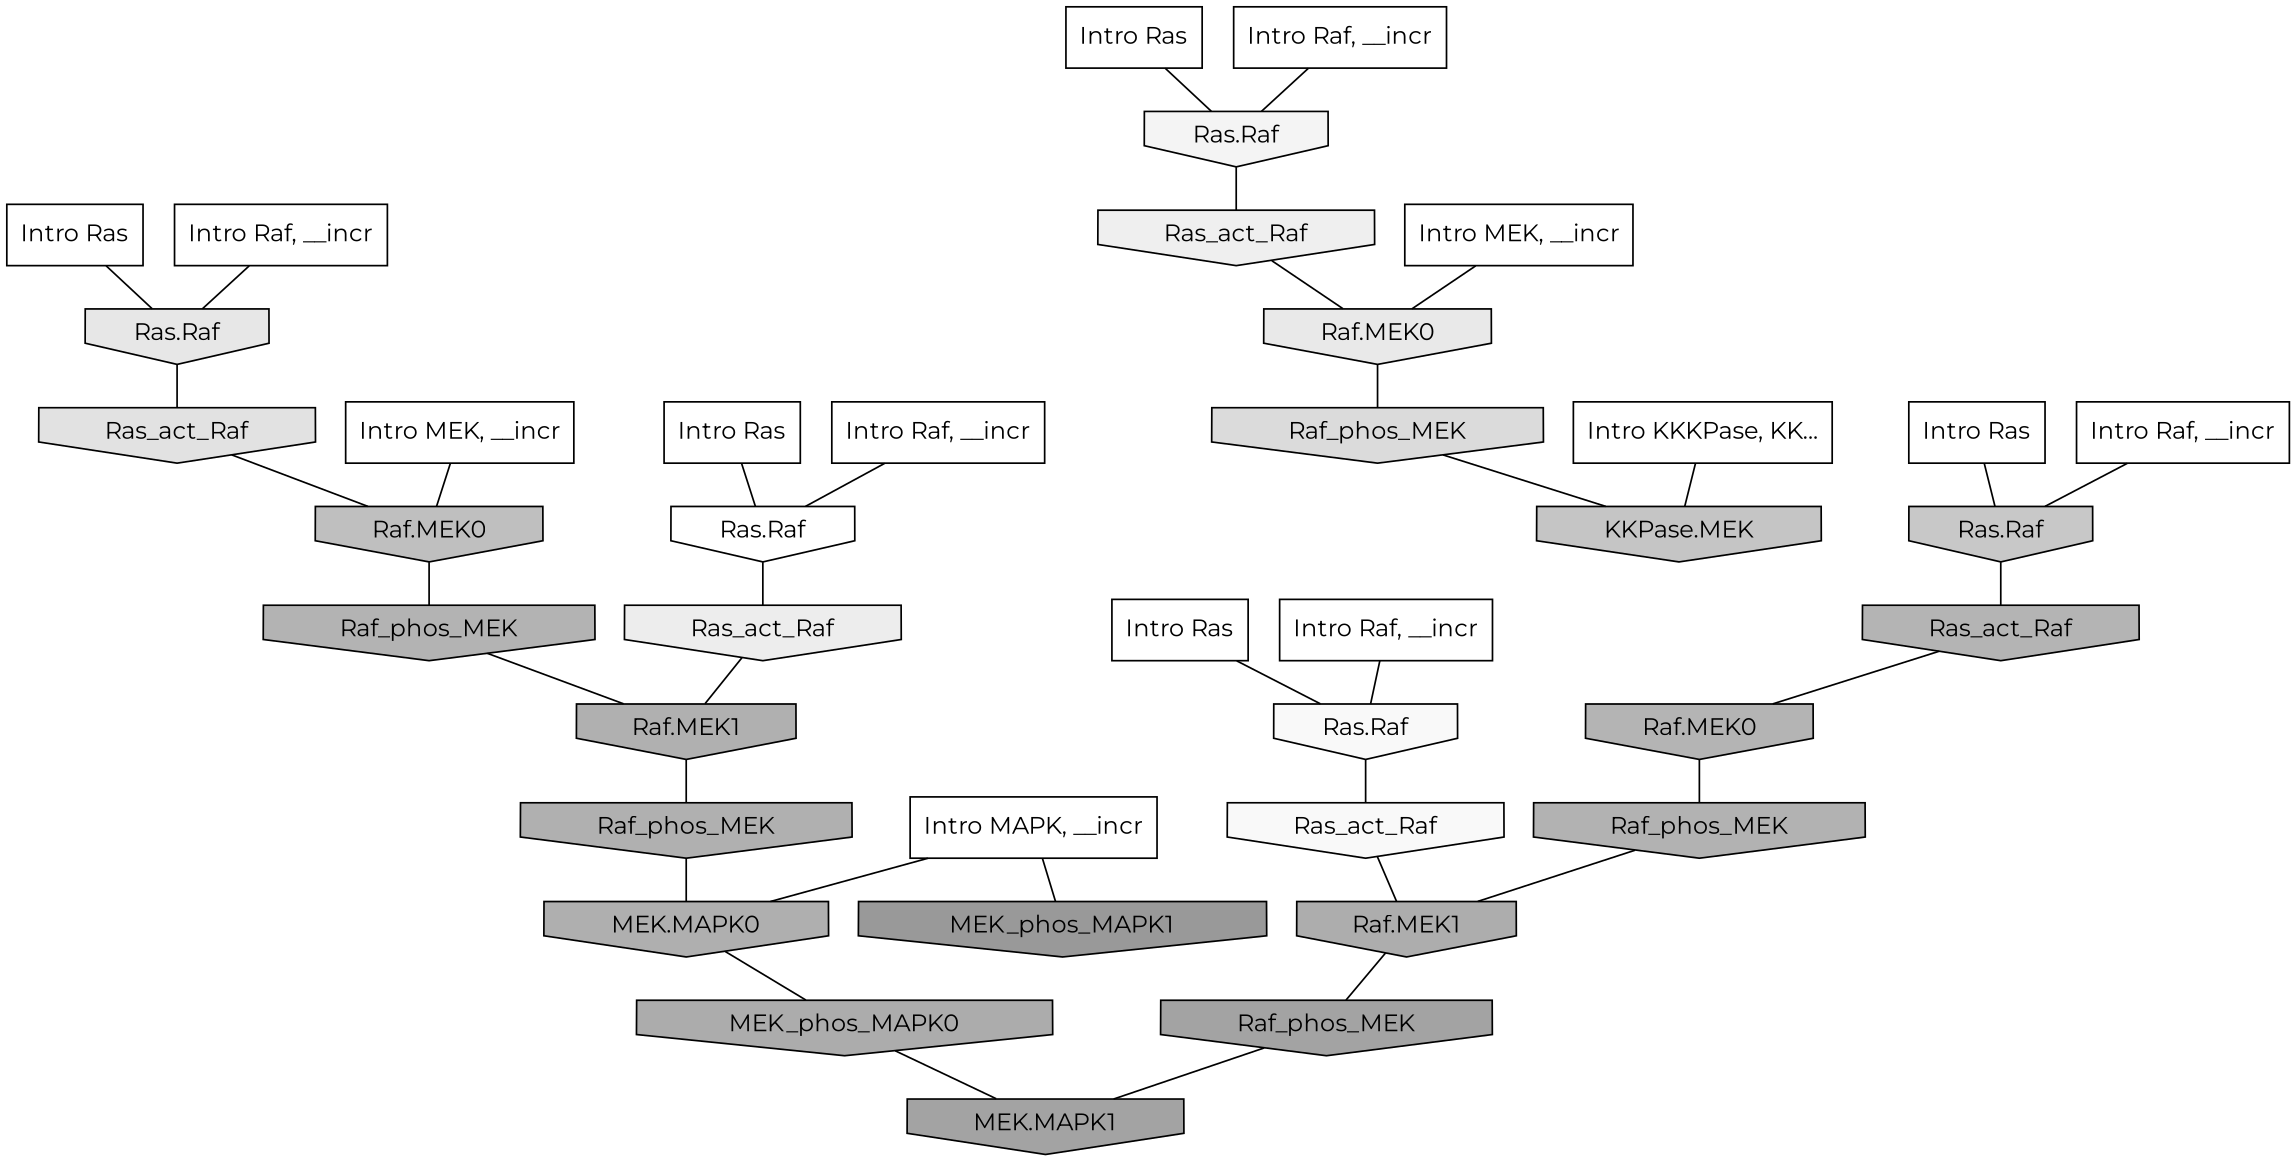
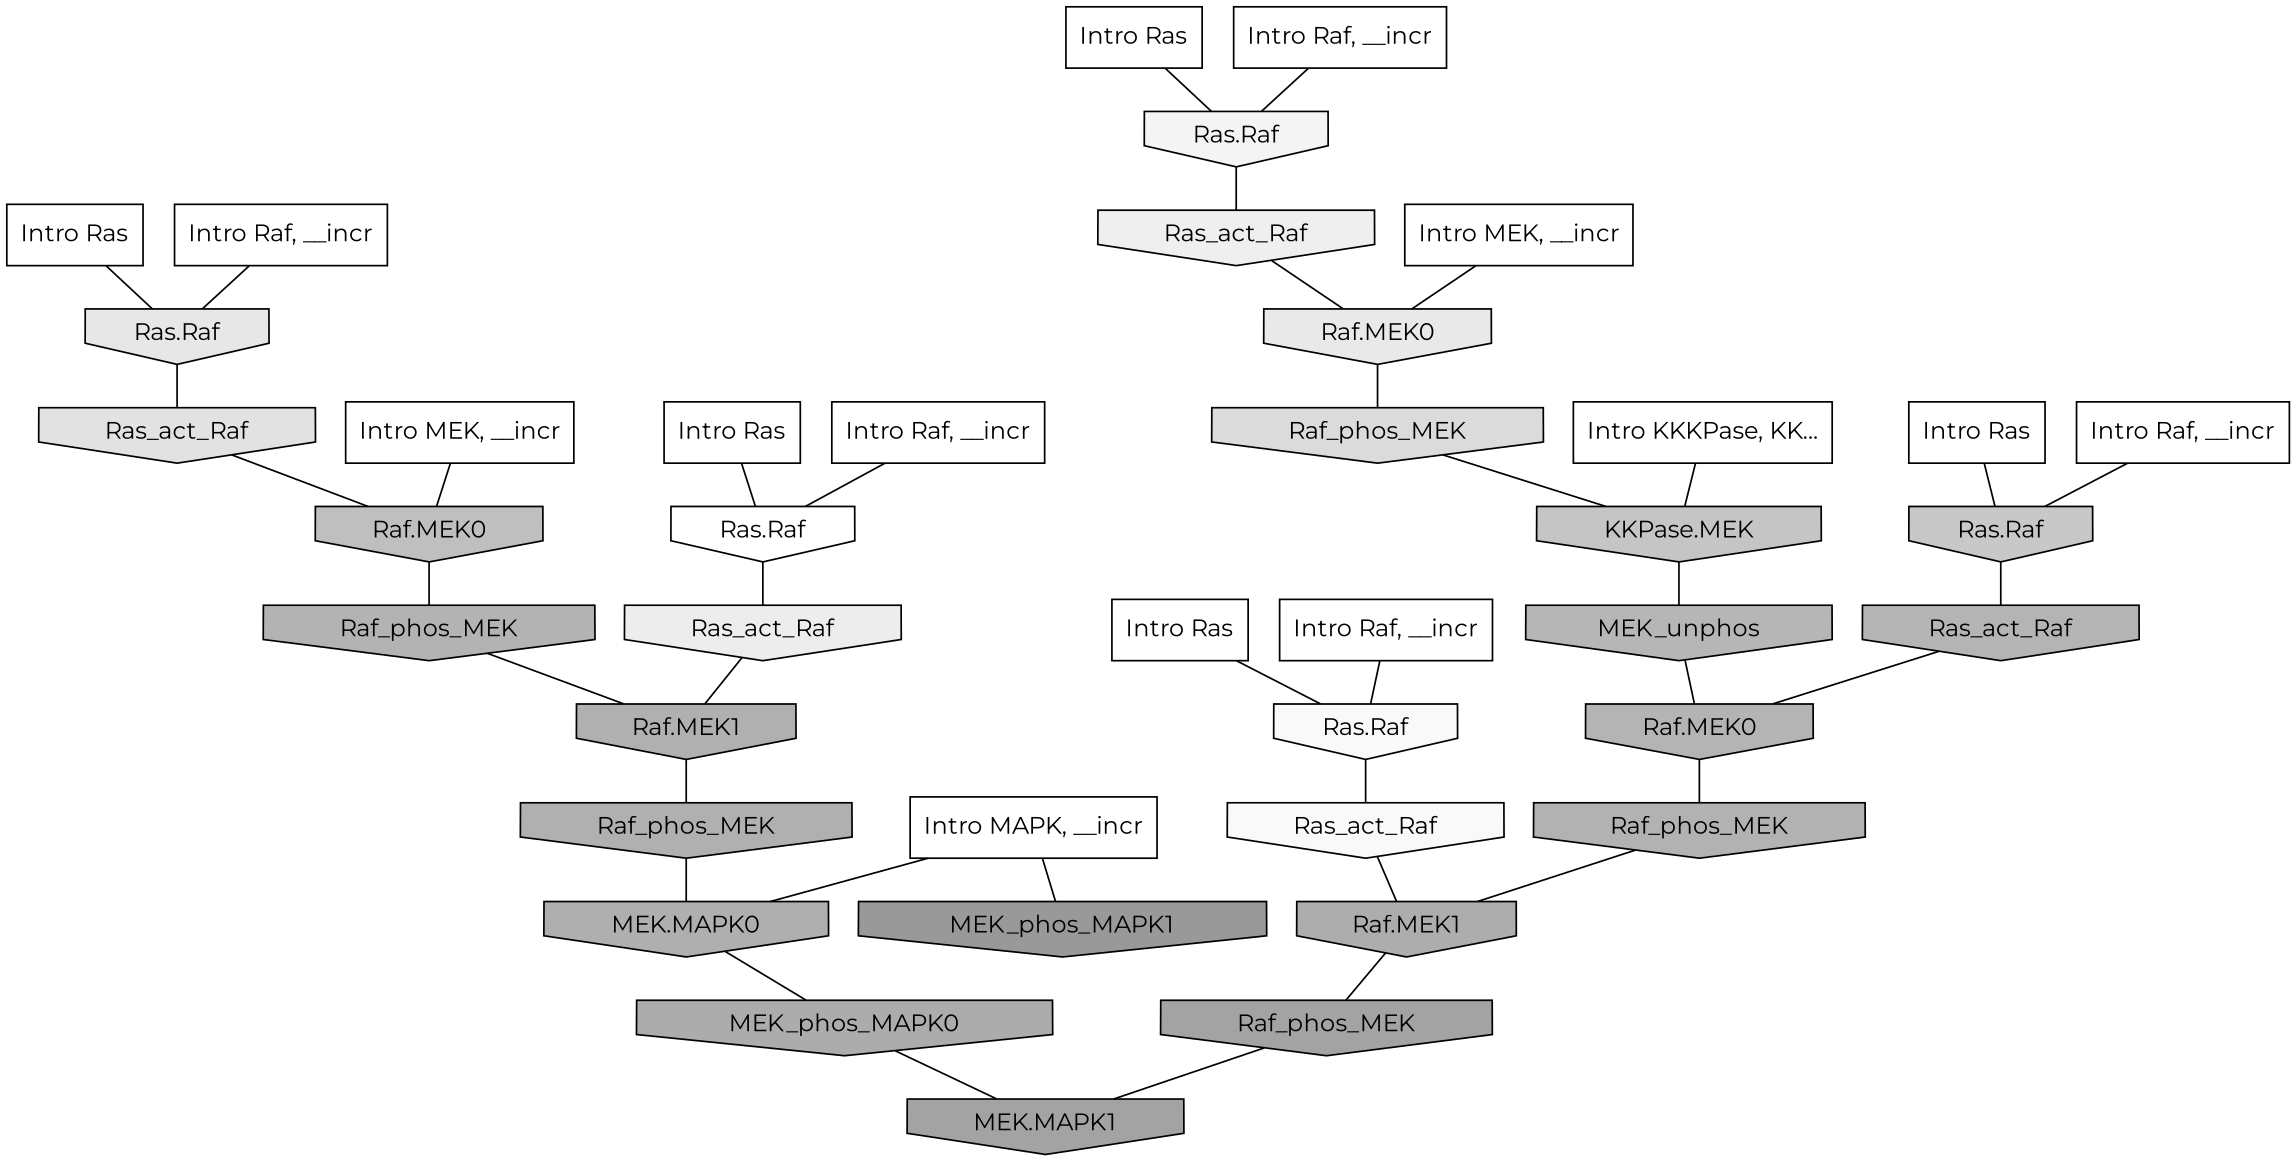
node "MEK_unphos": added
